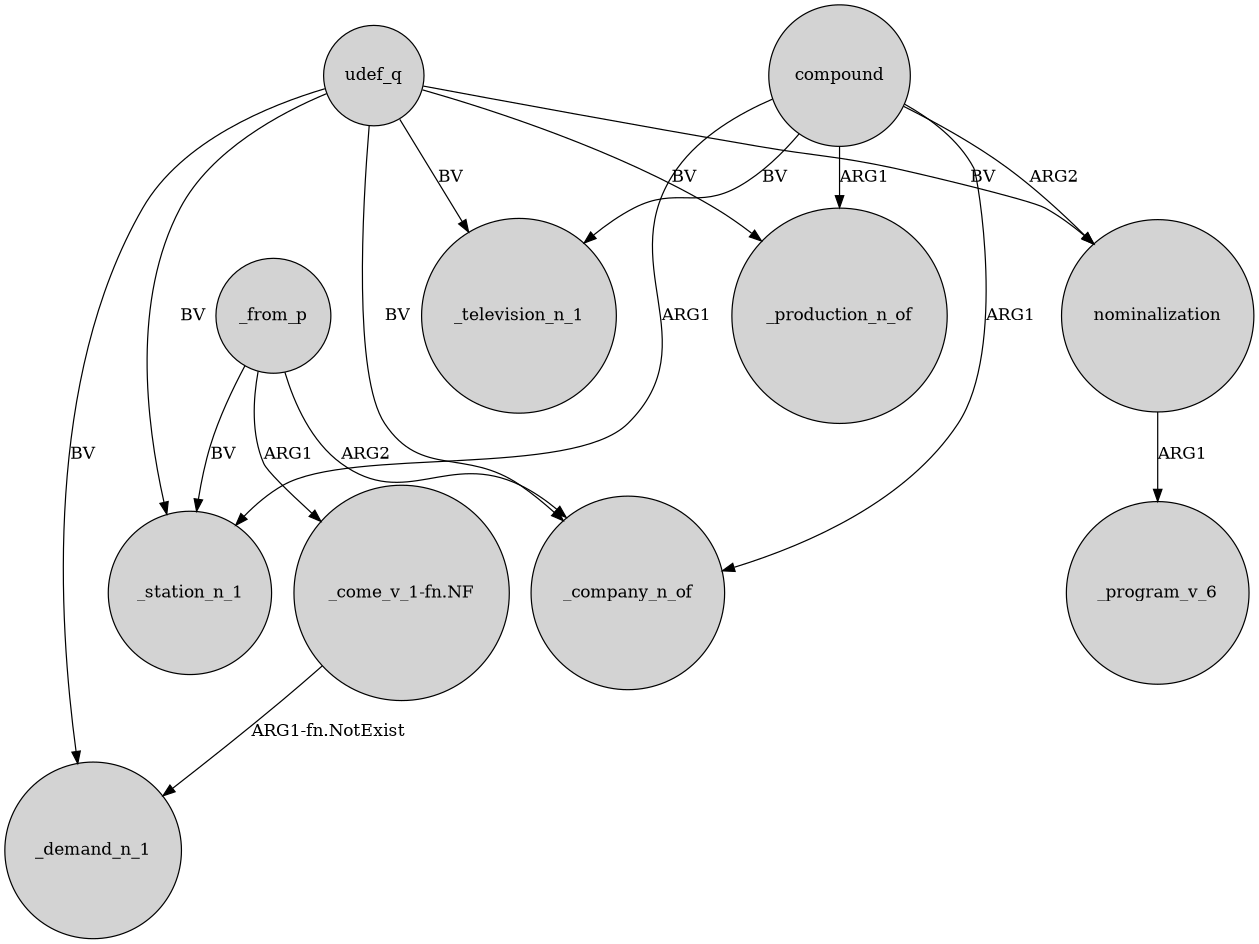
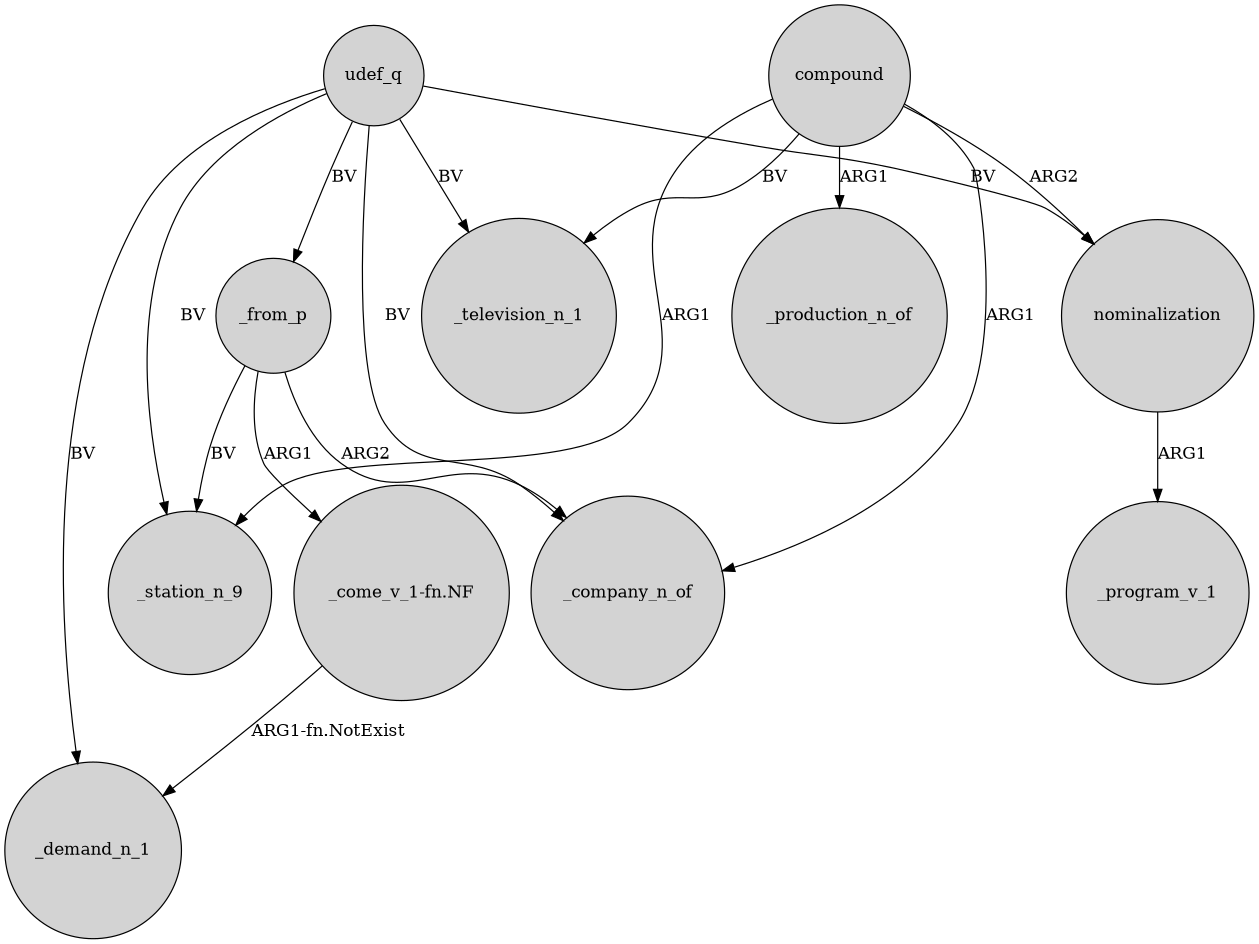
edge "udef_q" -> "_production_n_of": now "udef_q" -> "_from_p"
node "_station_n_1": label "_station_n_1" -> "_station_n_9"
node "_program_v_6": label "_program_v_6" -> "_program_v_1"
